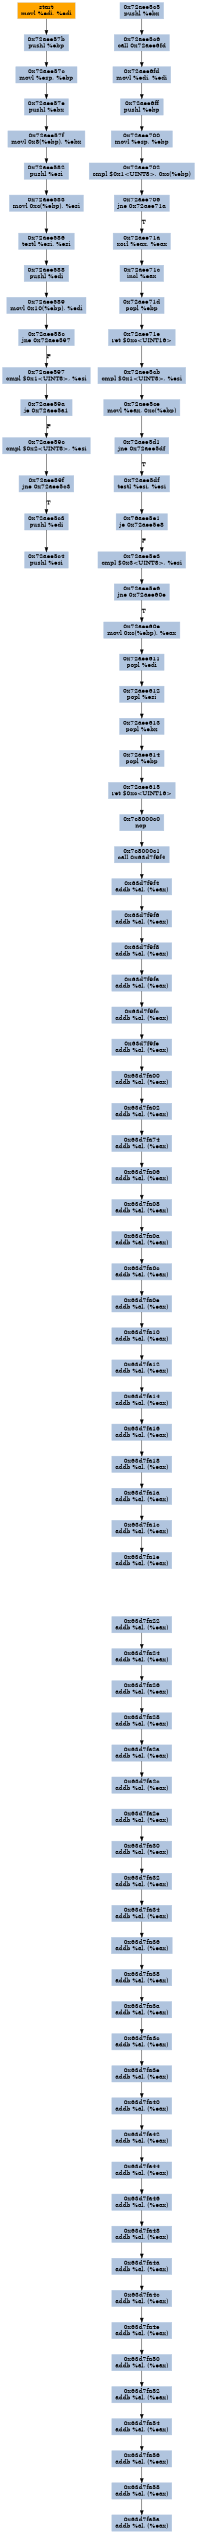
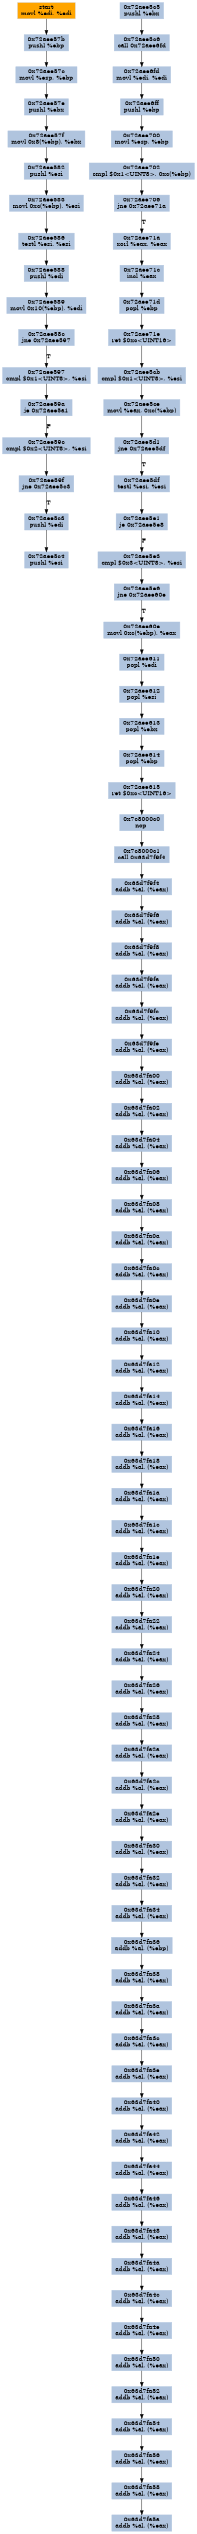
edge "0x72aee58c jne 0x72aee597" -> "0x72aee597 cmpl $0x1<UINT8>, %esi": label "F" -> "T"
node "0x76aee5e1 je 0x72aee5e8": label "0x76aee5e1 je 0x72aee5e8" -> "0x72aee5e1 je 0x72aee5e8"
node "0x63d7fa74 addb %al, (%eax)": label "0x63d7fa74 addb %al, (%eax)" -> "0x63d7fa04 addb %al, (%eax)"
node "0x63d7fa20 addb %al, (%eax)": added
edge "0x63d7fa2c addb %al, (%eax)" -> "0x63d7fa2e addb %al, (%eax)": added
node "0x63d7fa36 addb %al, (%eax)": label "0x63d7fa36 addb %al, (%eax)" -> "0x63d7fa36 addb %al, (%ebp)"
